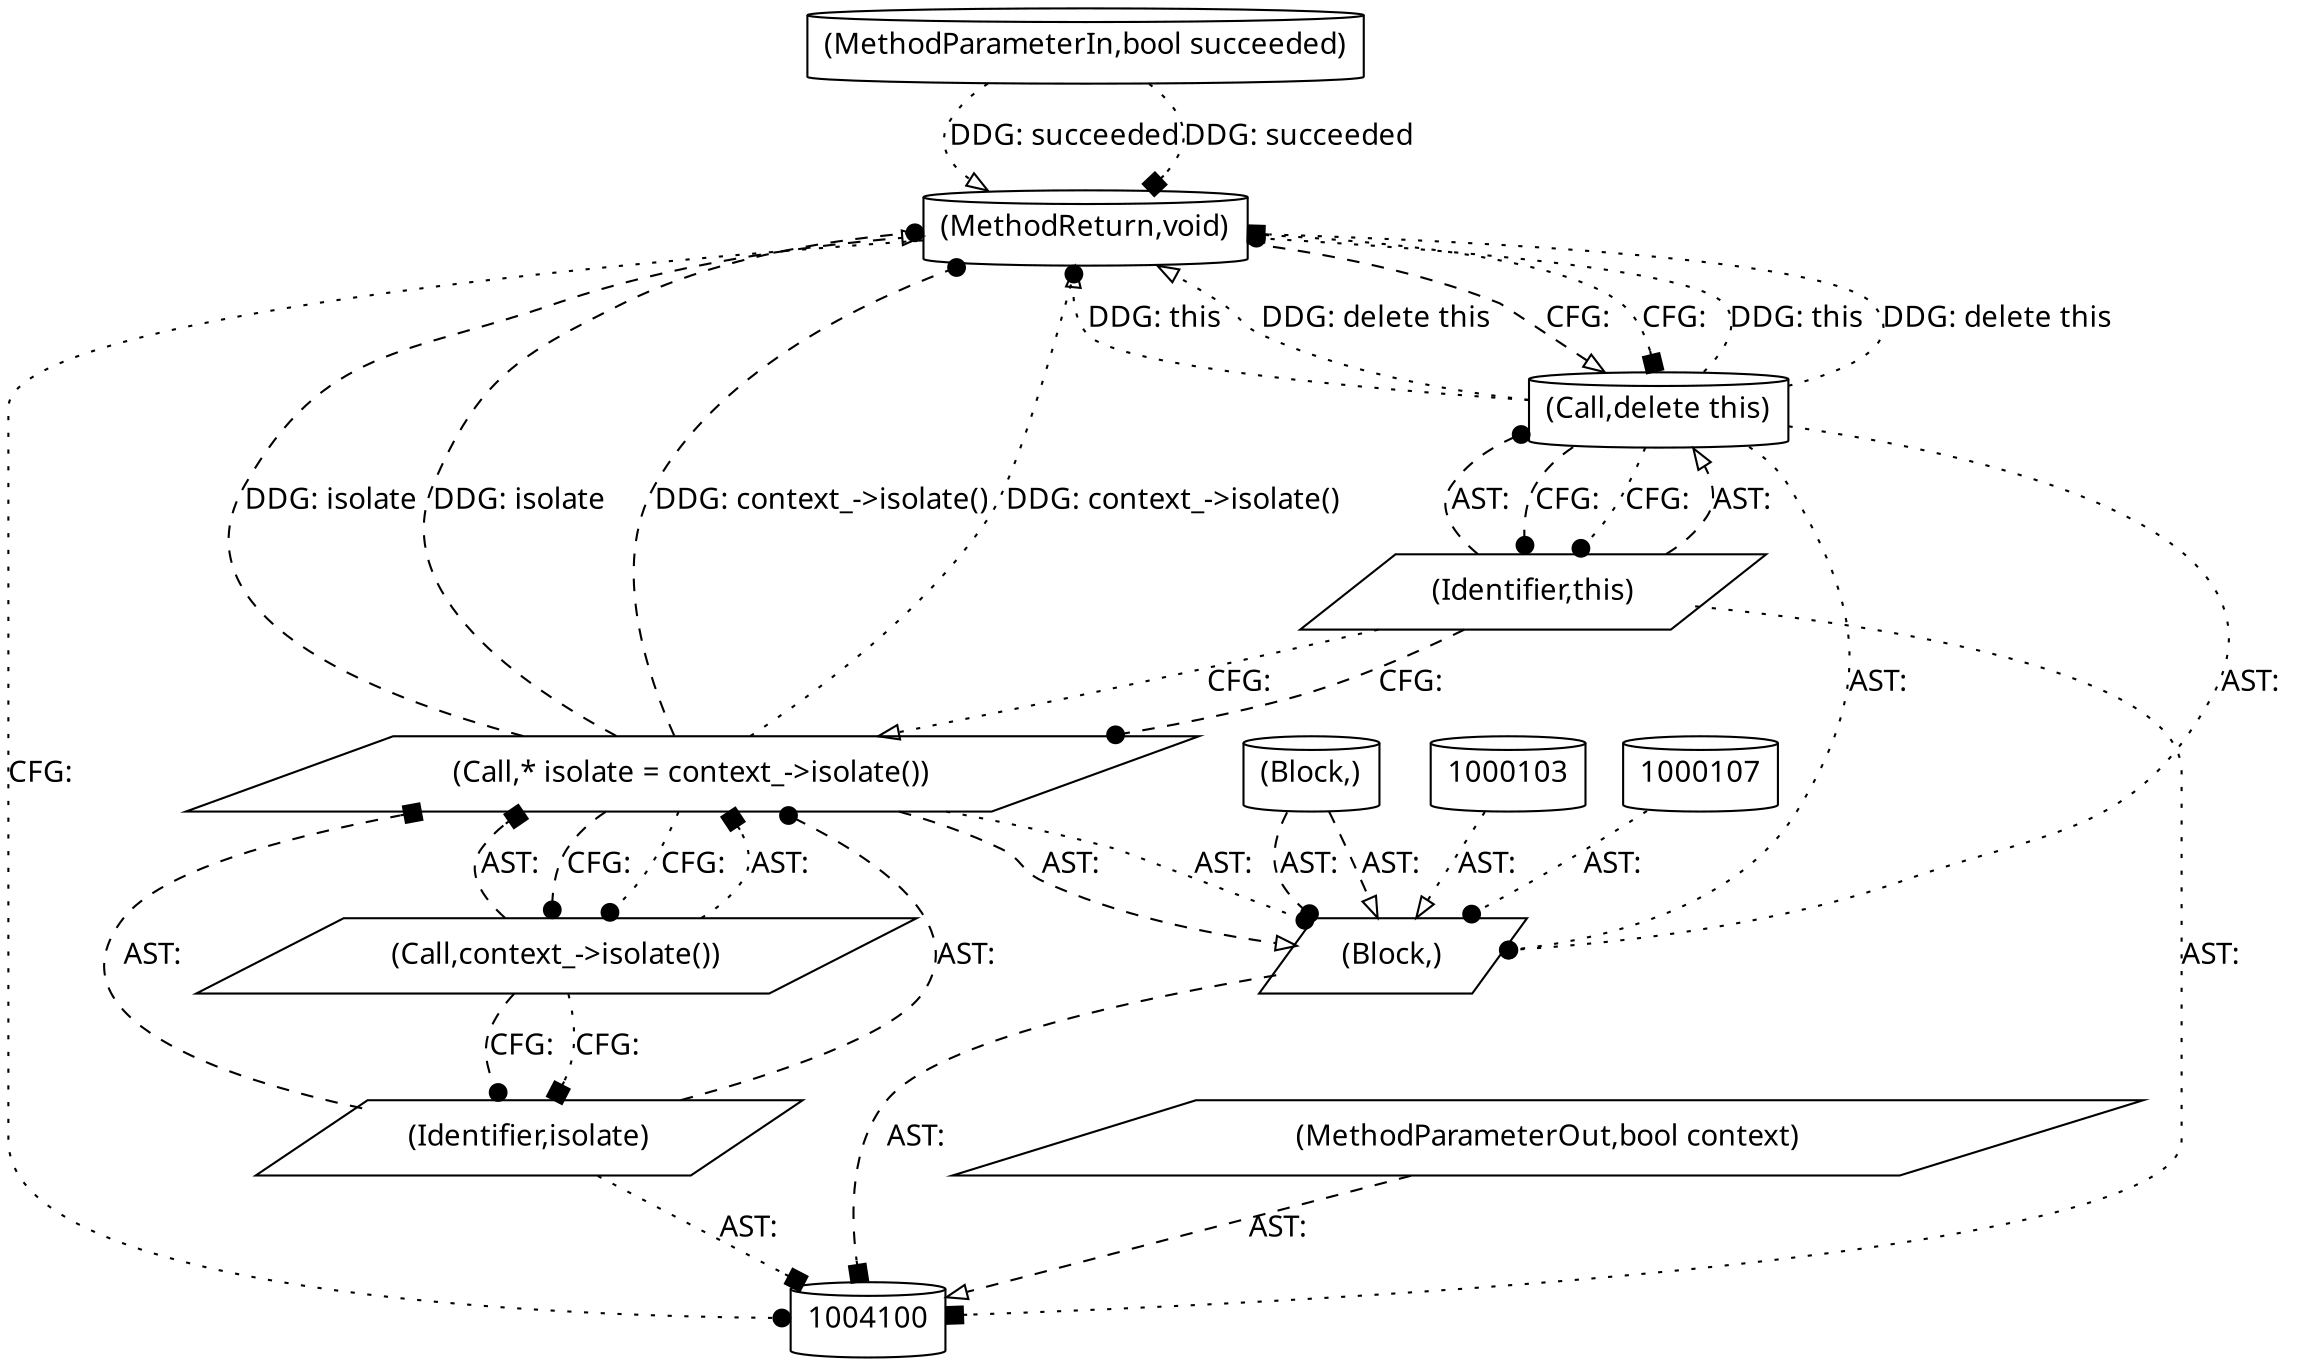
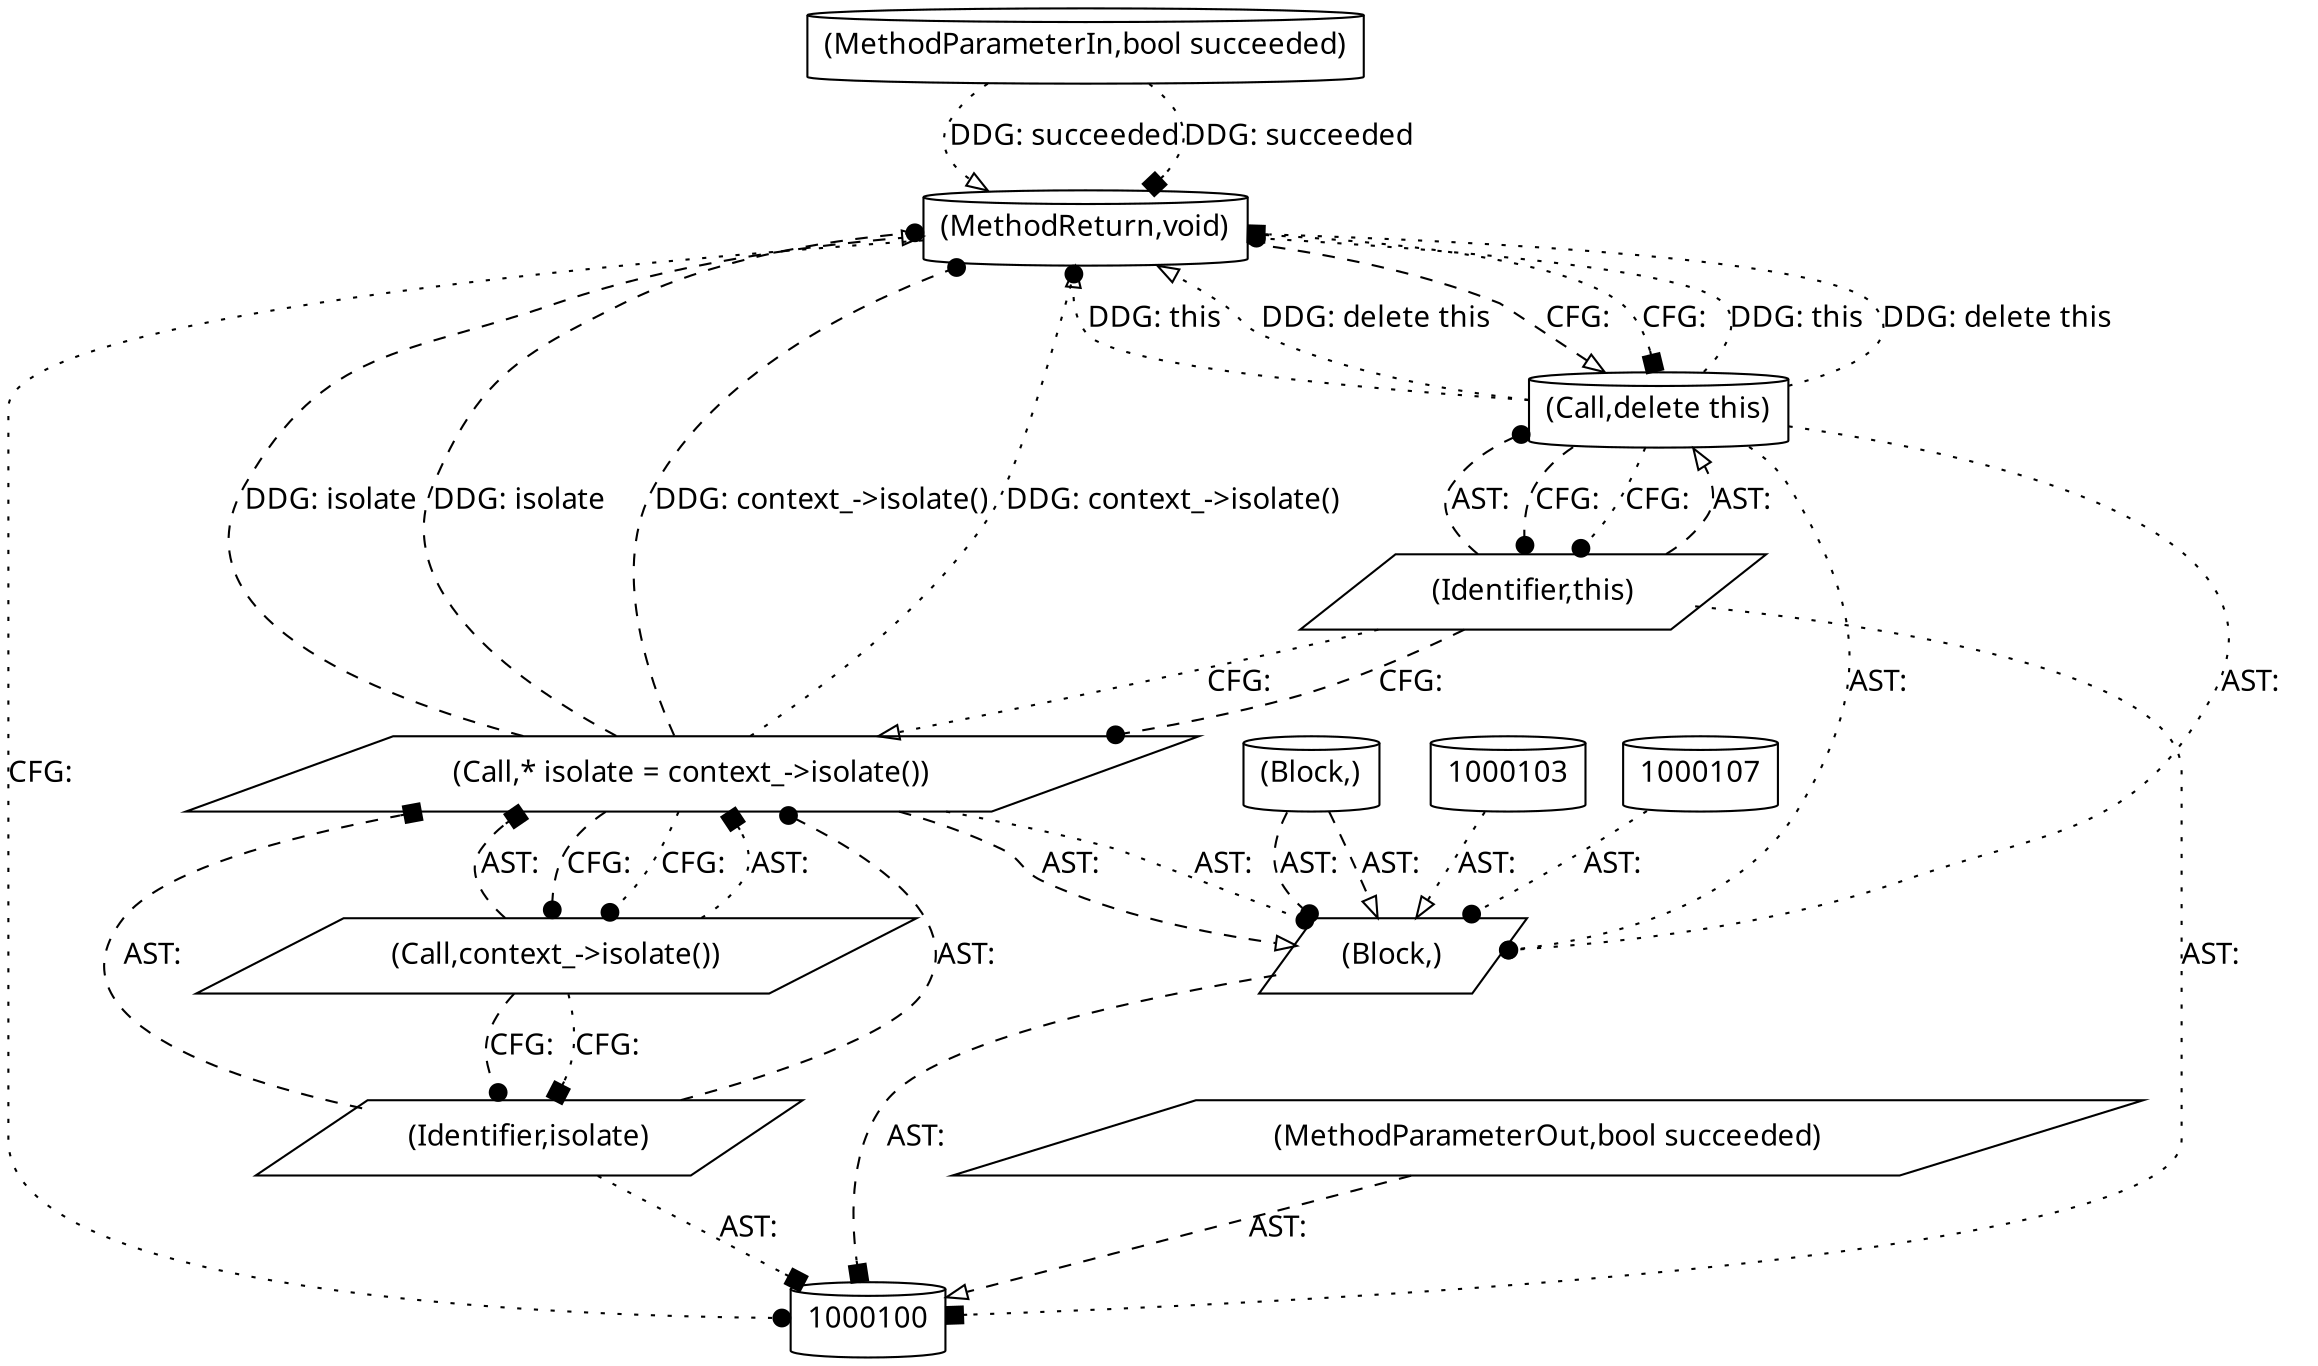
node "(MethodParameterOut,bool context)": label "(MethodParameterOut,bool context)" -> "(MethodParameterOut,bool succeeded)"
node "1004100": label "1004100" -> "1000100"
